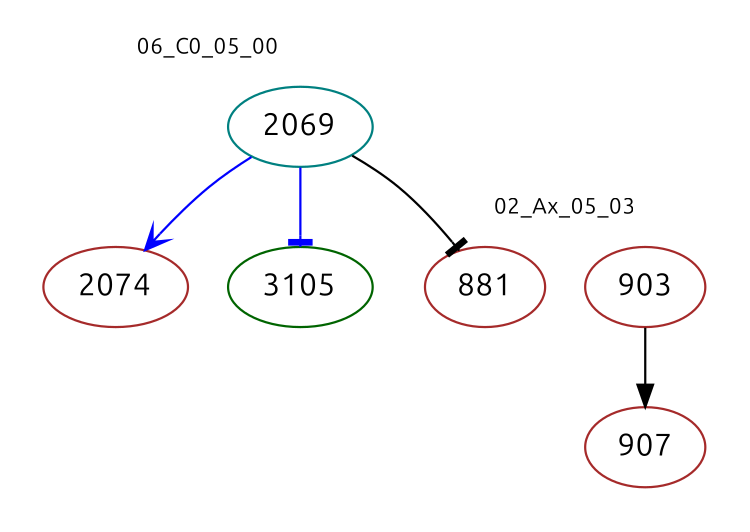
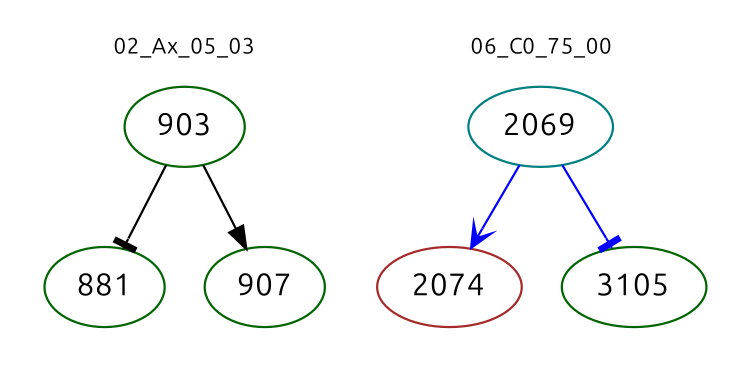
cluster "06_C0_05_00": label "06_C0_05_00" -> "06_C0_75_00"
edge "2069" -> "881": now "903" -> "881"
node "881": color brown -> darkgreen
node "903": color brown -> darkgreen
node "907": color brown -> darkgreen
